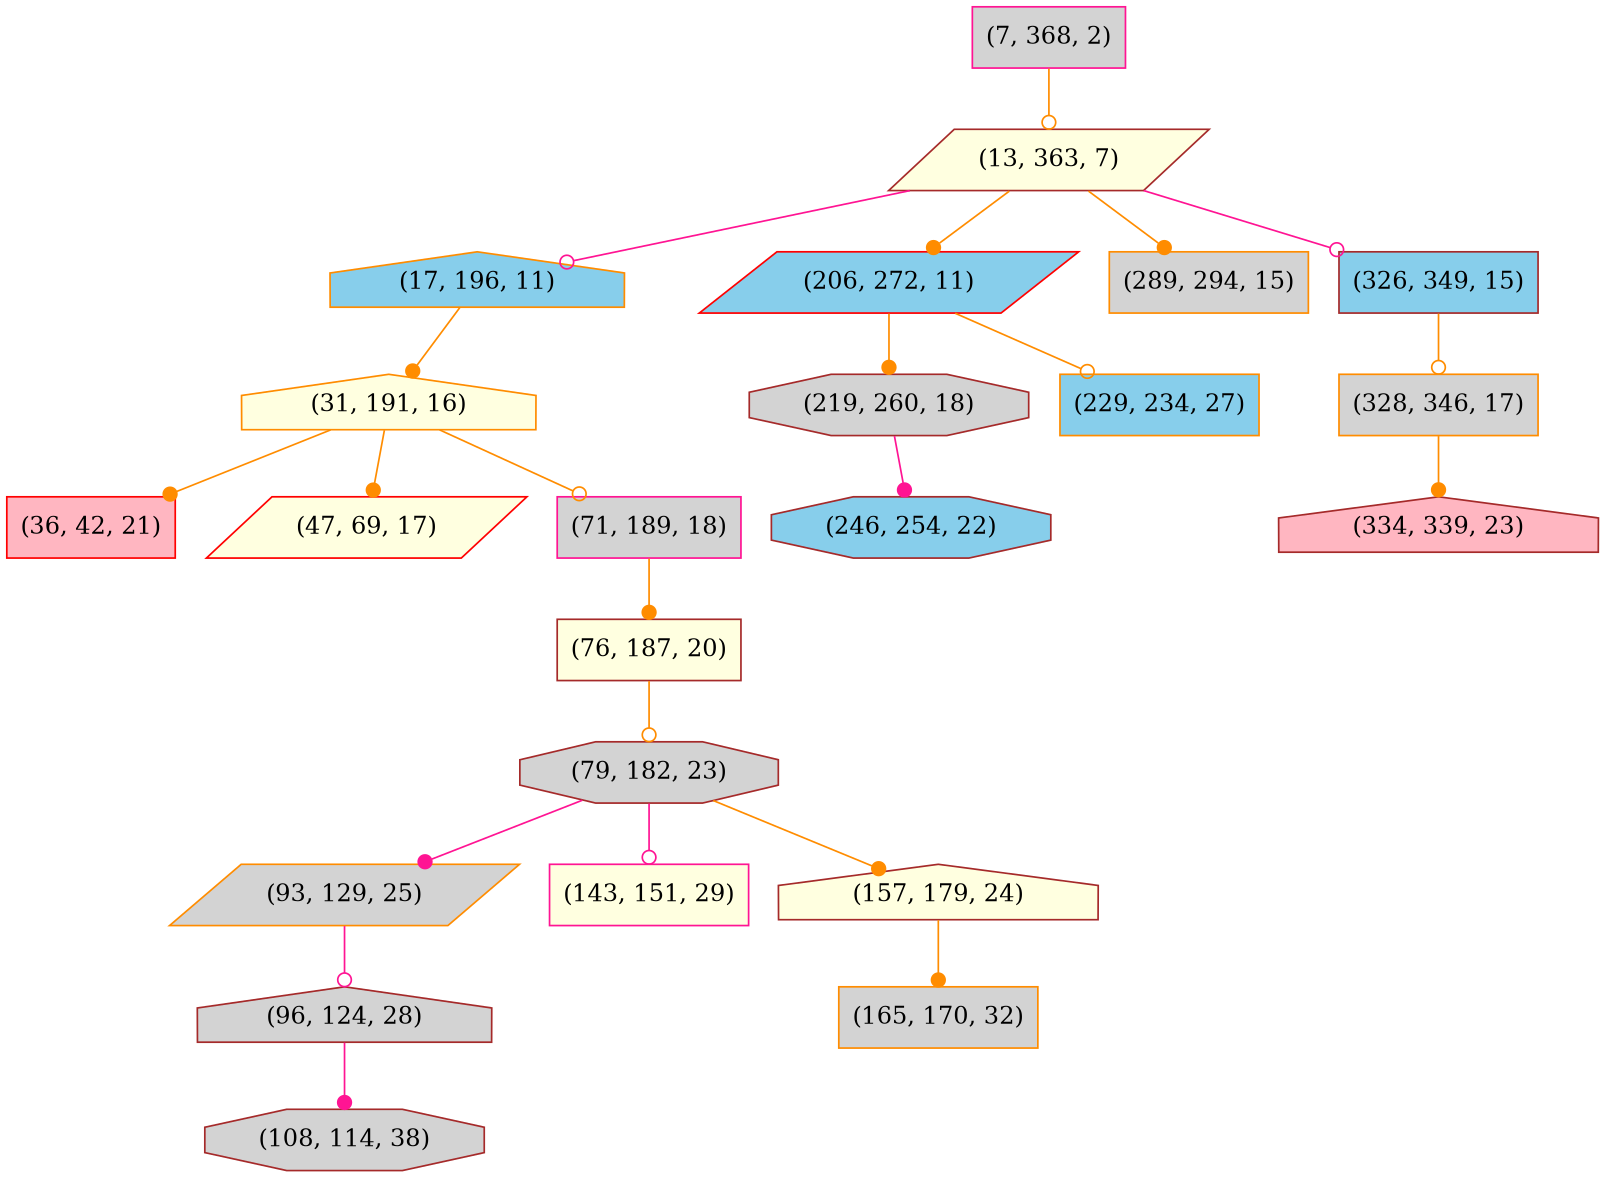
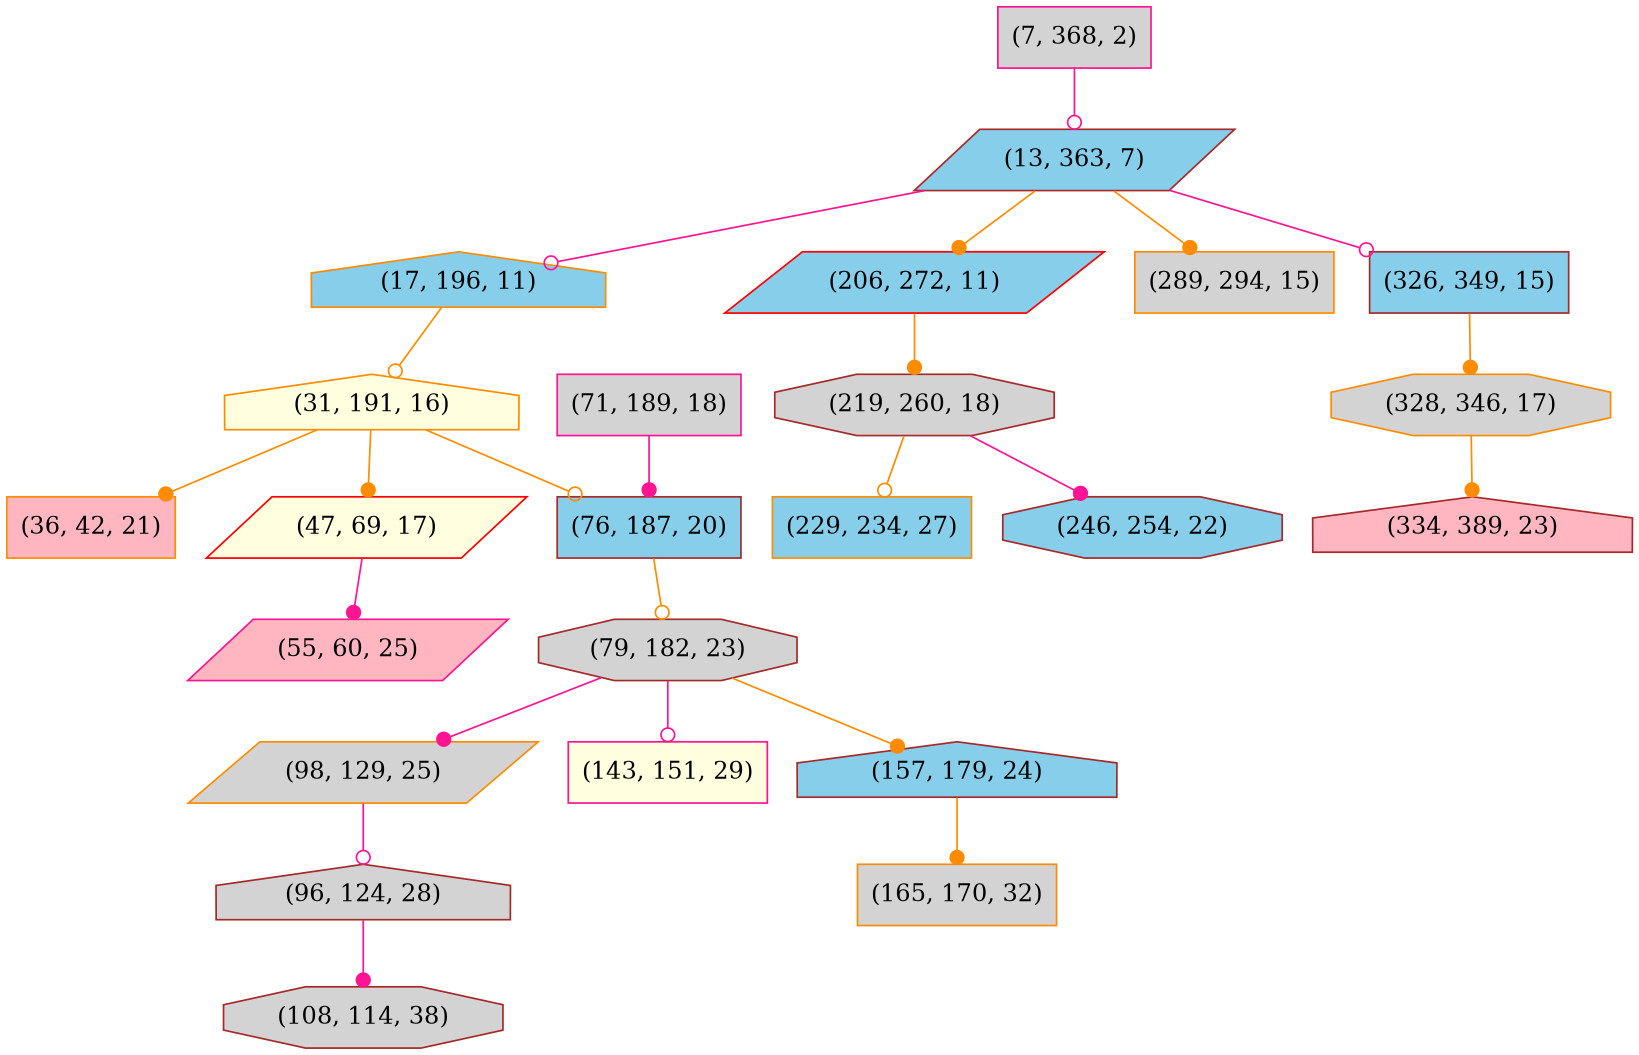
edge "(7, 368, 2)" -> "(13, 363, 7)": color darkorange -> deeppink
node "(13, 363, 7)": fillcolor lightyellow -> skyblue
edge "(17, 196, 11)" -> "(31, 191, 16)": arrowhead dot -> odot
edge "(326, 349, 15)" -> "(328, 346, 17)": arrowhead odot -> dot
edge "(206, 272, 11)" -> "(229, 234, 27)": now "(219, 260, 18)" -> "(229, 234, 27)"
node "(328, 346, 17)": shape box -> octagon
edge "(31, 191, 16)" -> "(71, 189, 18)": now "(31, 191, 16)" -> "(76, 187, 20)"
node "(36, 42, 21)": color red -> darkorange
node "(334, 339, 23)": label "(334, 339, 23)" -> "(334, 389, 23)"
edge "(71, 189, 18)" -> "(76, 187, 20)": color darkorange -> deeppink
node "(55, 60, 25)": added
node "(76, 187, 20)": fillcolor lightyellow -> skyblue
node "(93, 129, 25)": label "(93, 129, 25)" -> "(98, 129, 25)"
node "(157, 179, 24)": fillcolor lightyellow -> skyblue
